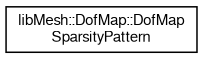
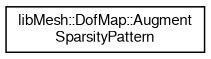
node "libMesh::DofMap::DofMap SparsityPattern": label "libMesh::DofMap::DofMap SparsityPattern" -> "libMesh::DofMap::Augment SparsityPattern"
